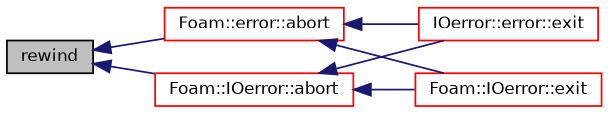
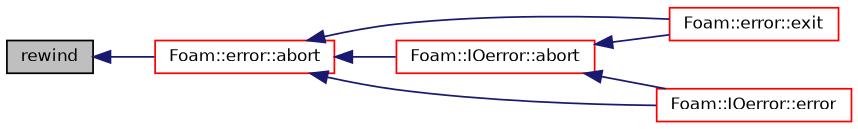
node "IOerror::error::exit": label "IOerror::error::exit" -> "Foam::error::exit"
edge "Foam::IOerror::abort" -> "rewind": now "Foam::IOerror::abort" -> "Foam::error::abort"
node "Foam::IOerror::exit": label "Foam::IOerror::exit" -> "Foam::IOerror::error"
